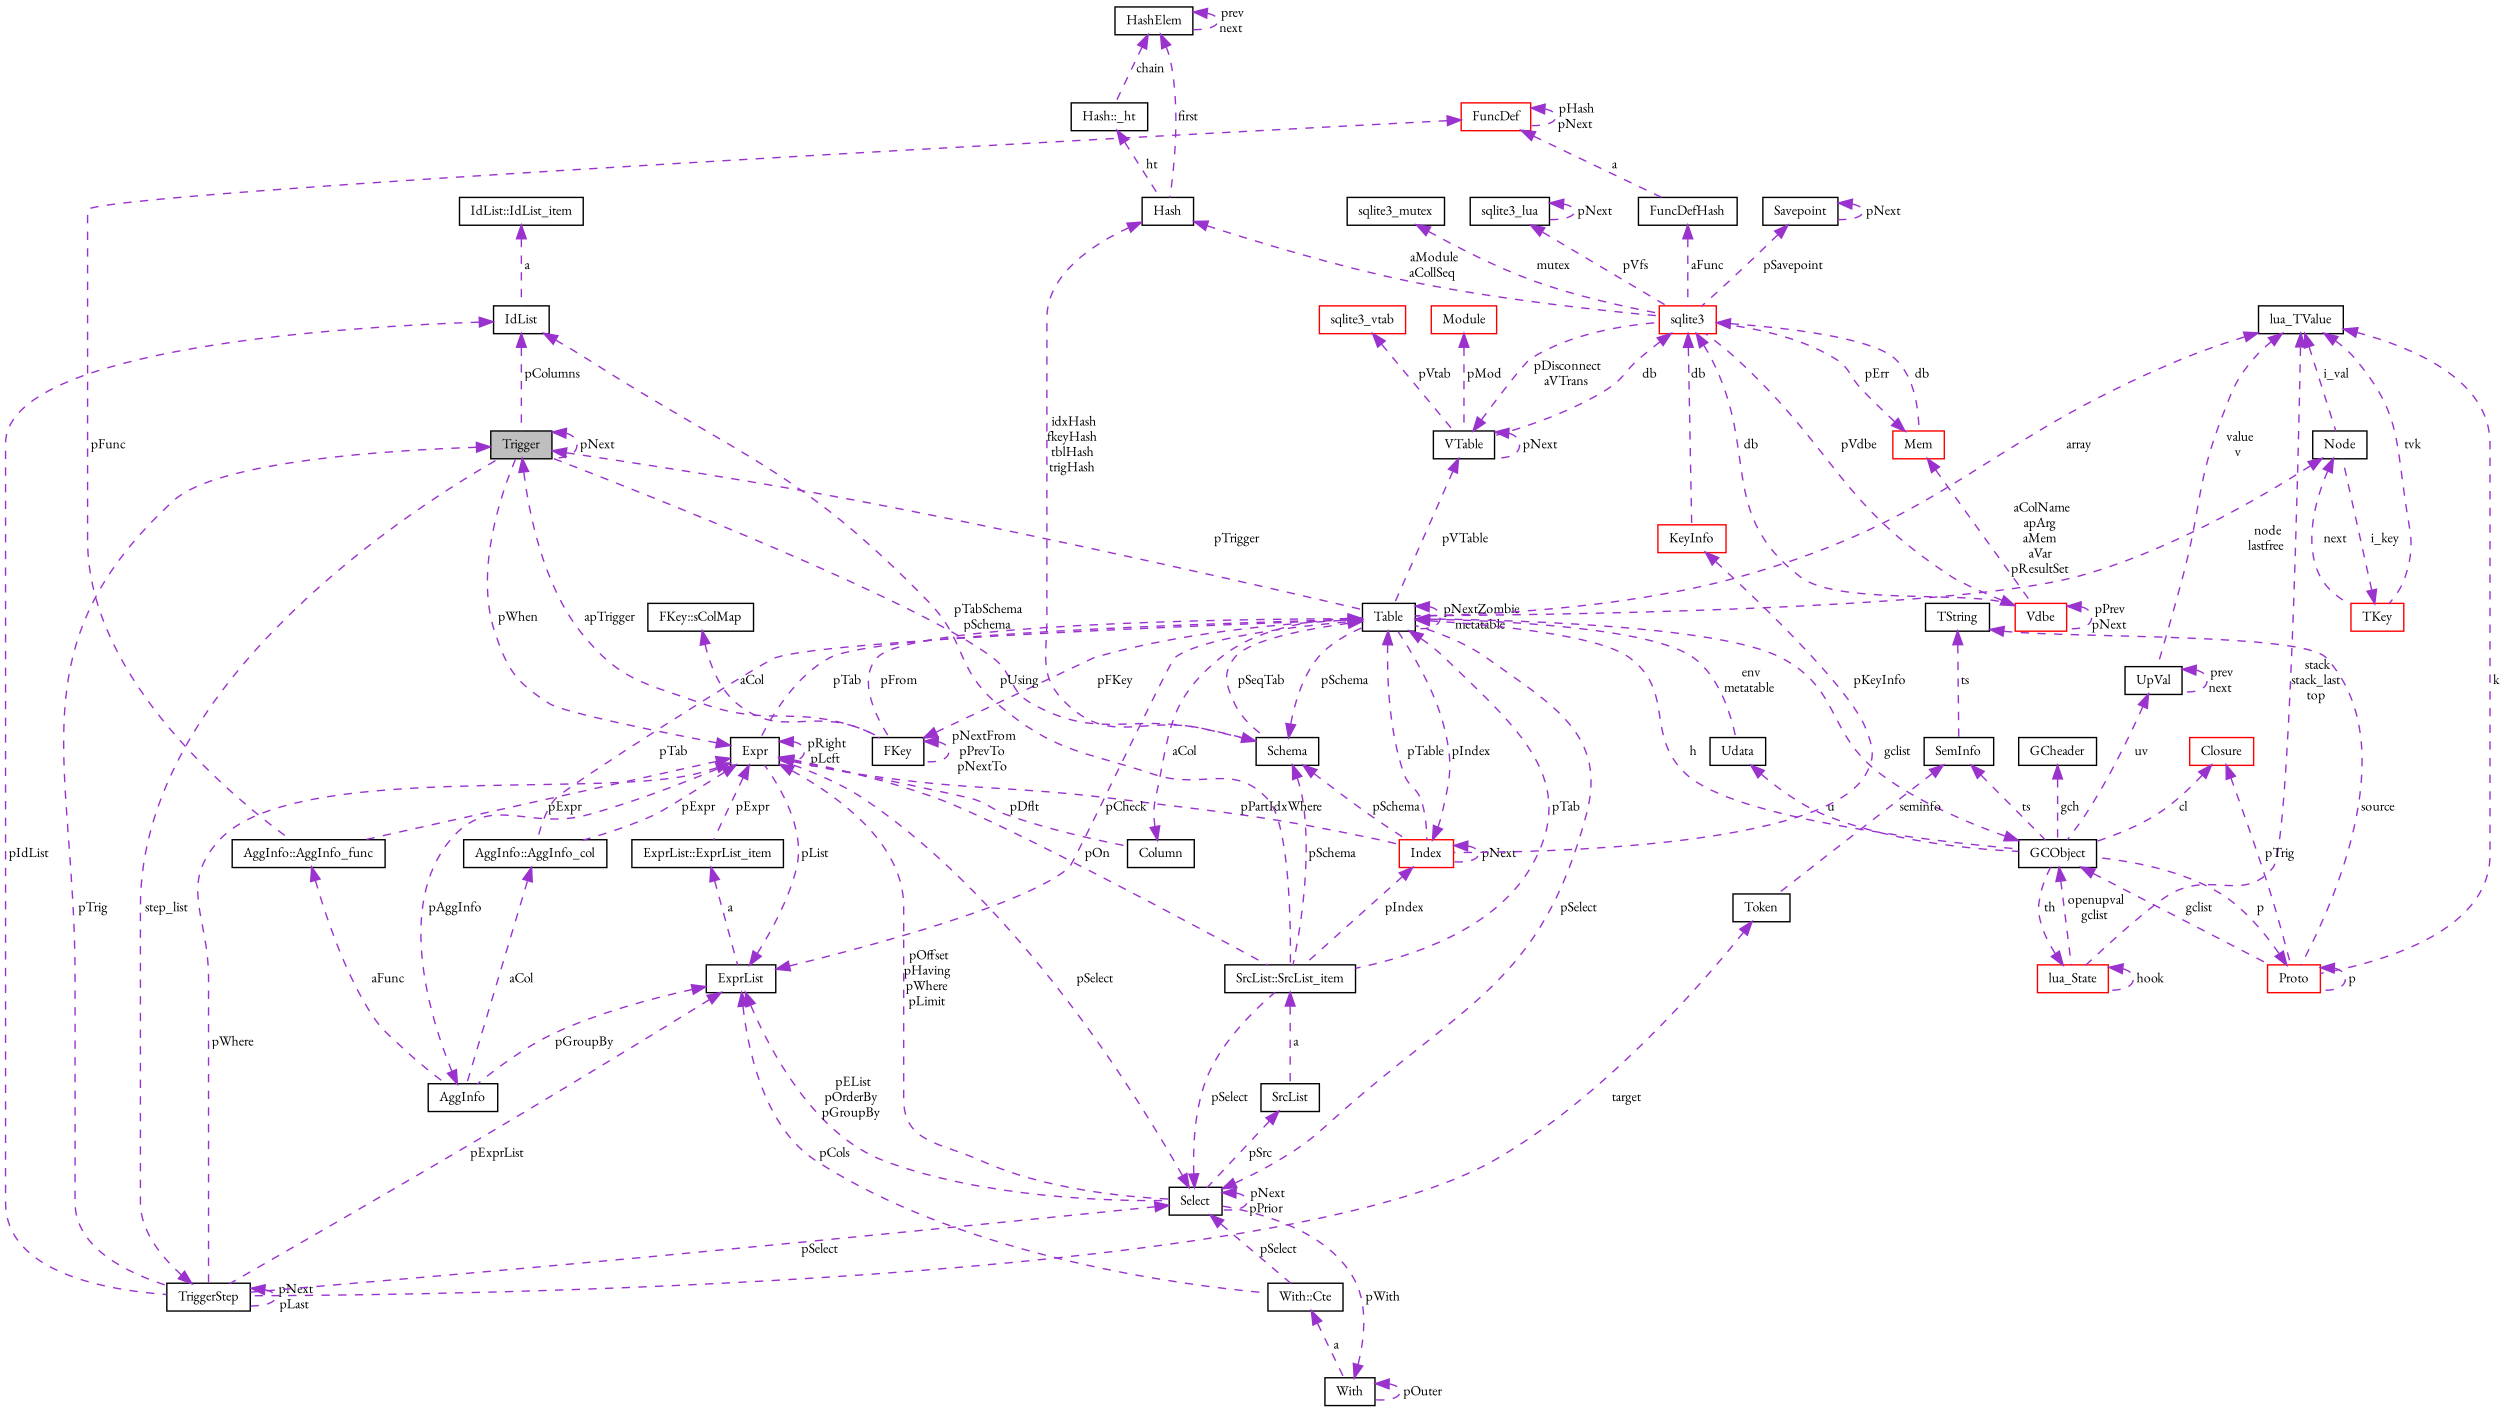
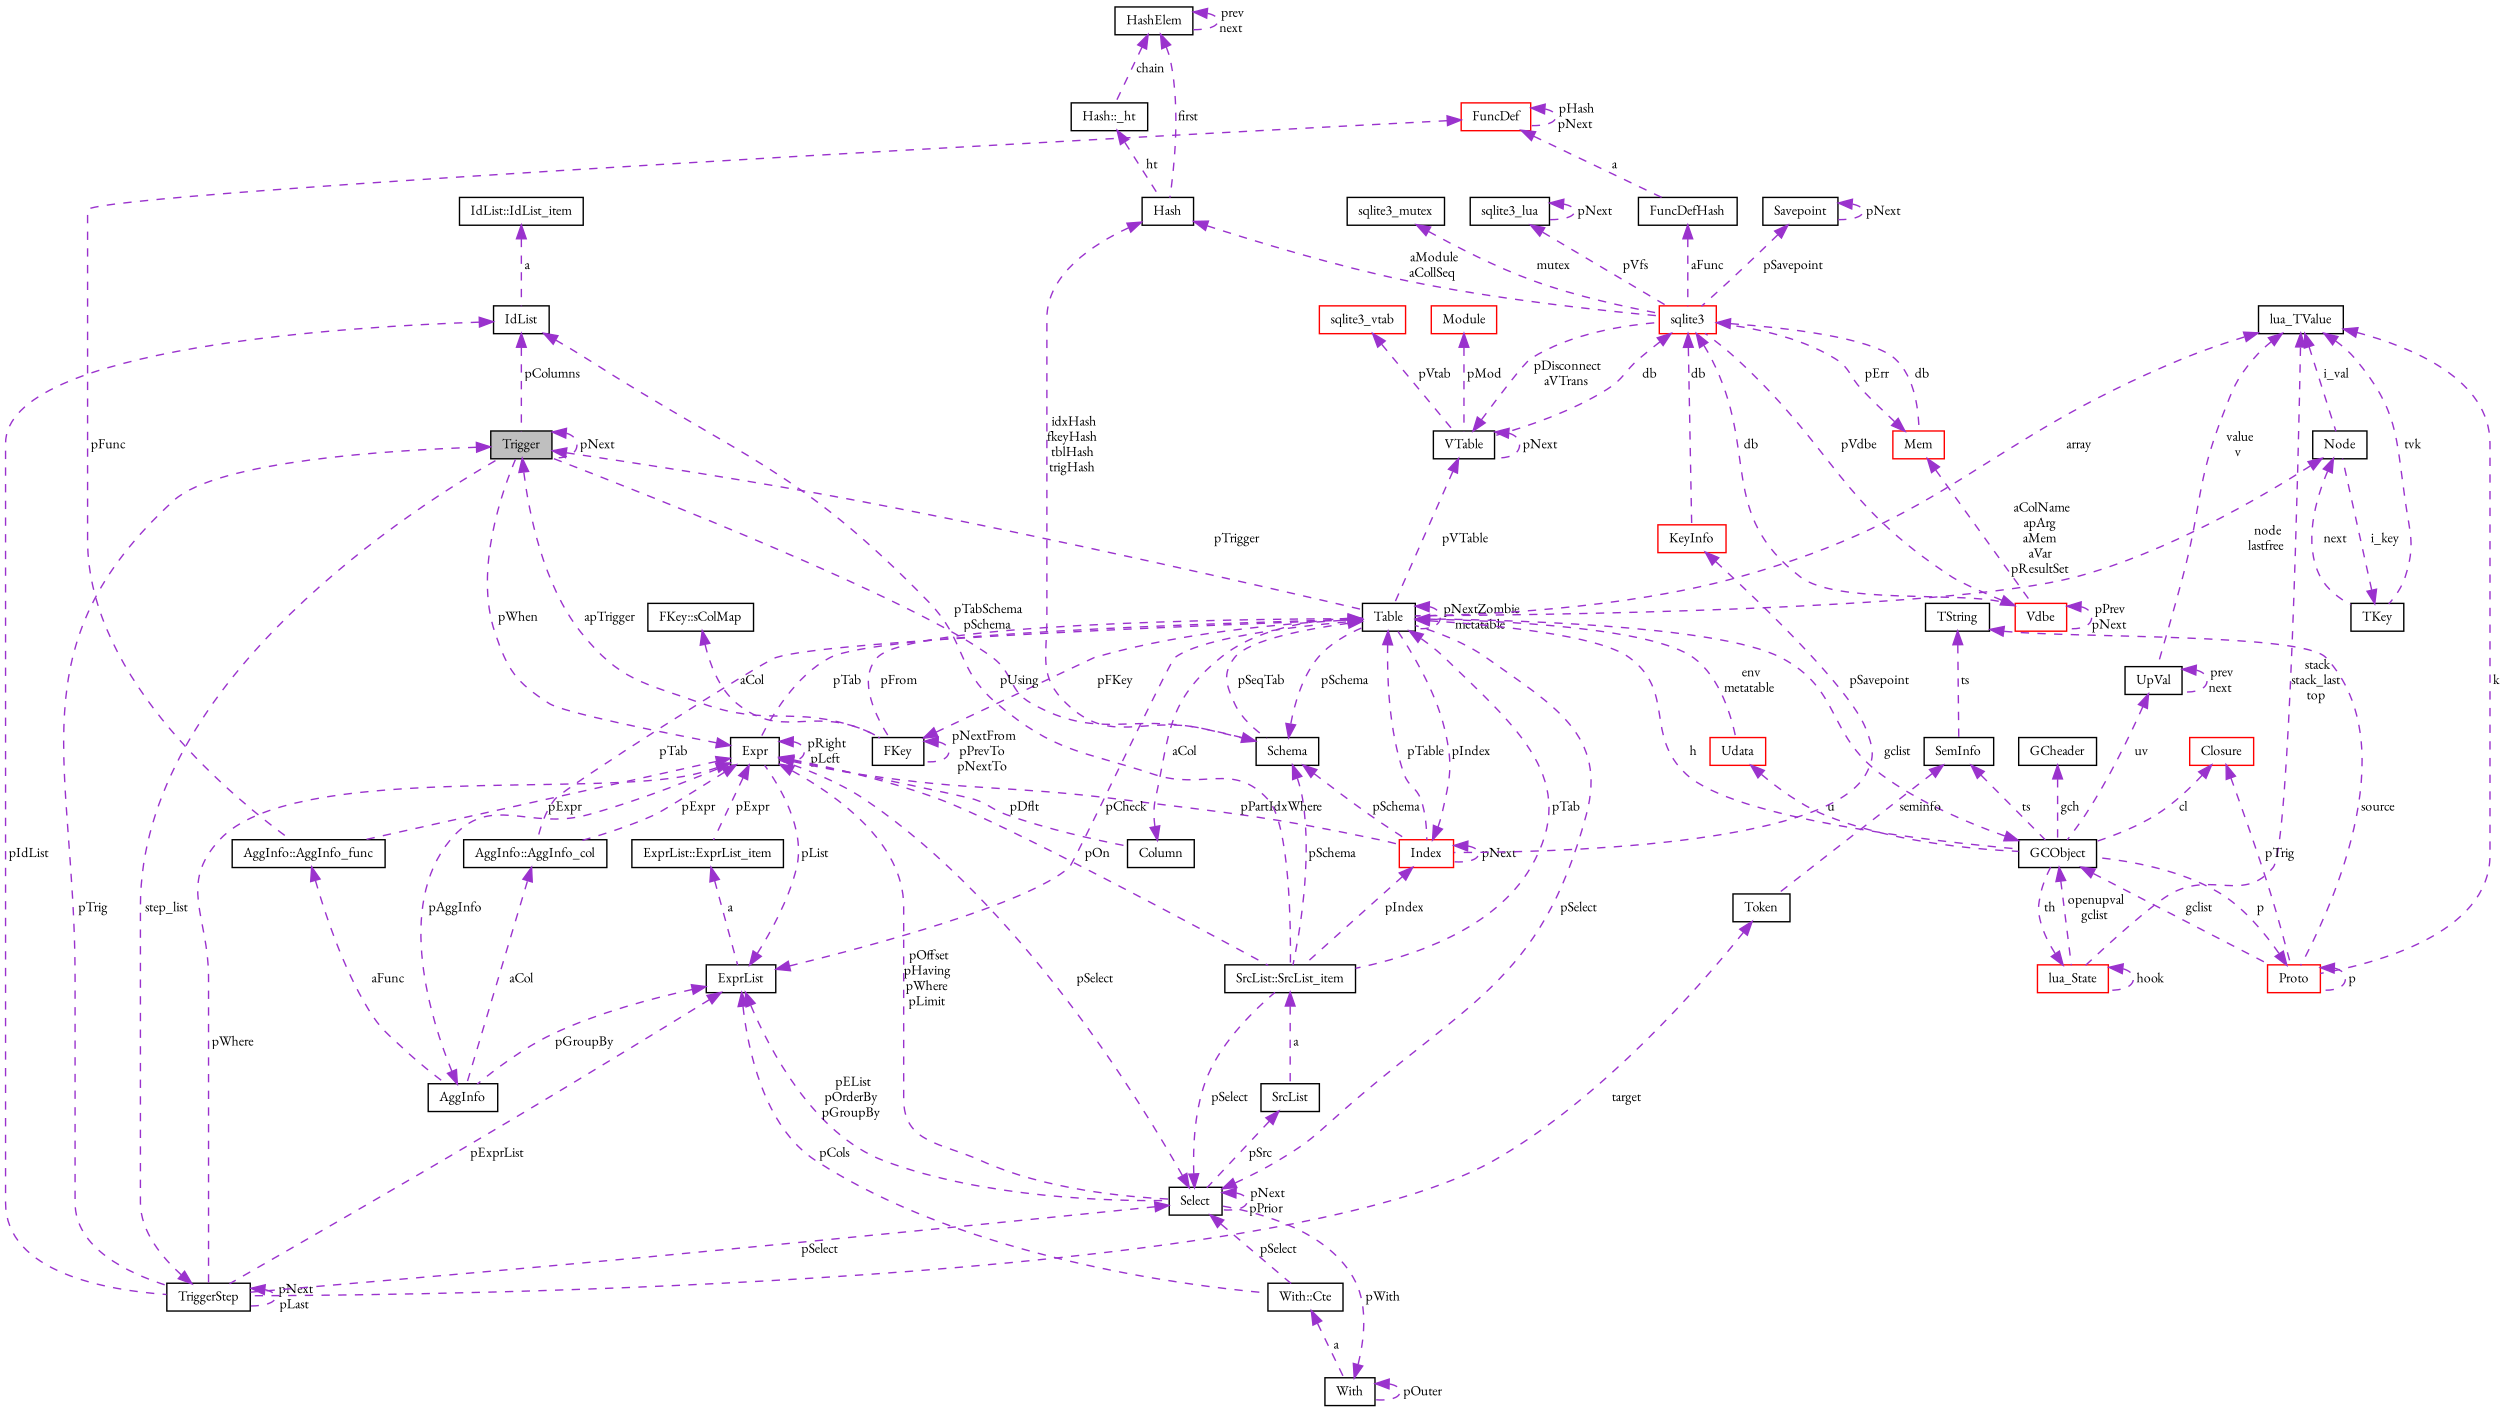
node "TKey": color red -> black
edge "Index" -> "KeyInfo": label " pKeyInfo" -> " pSavepoint"
node "Udata": color black -> red
